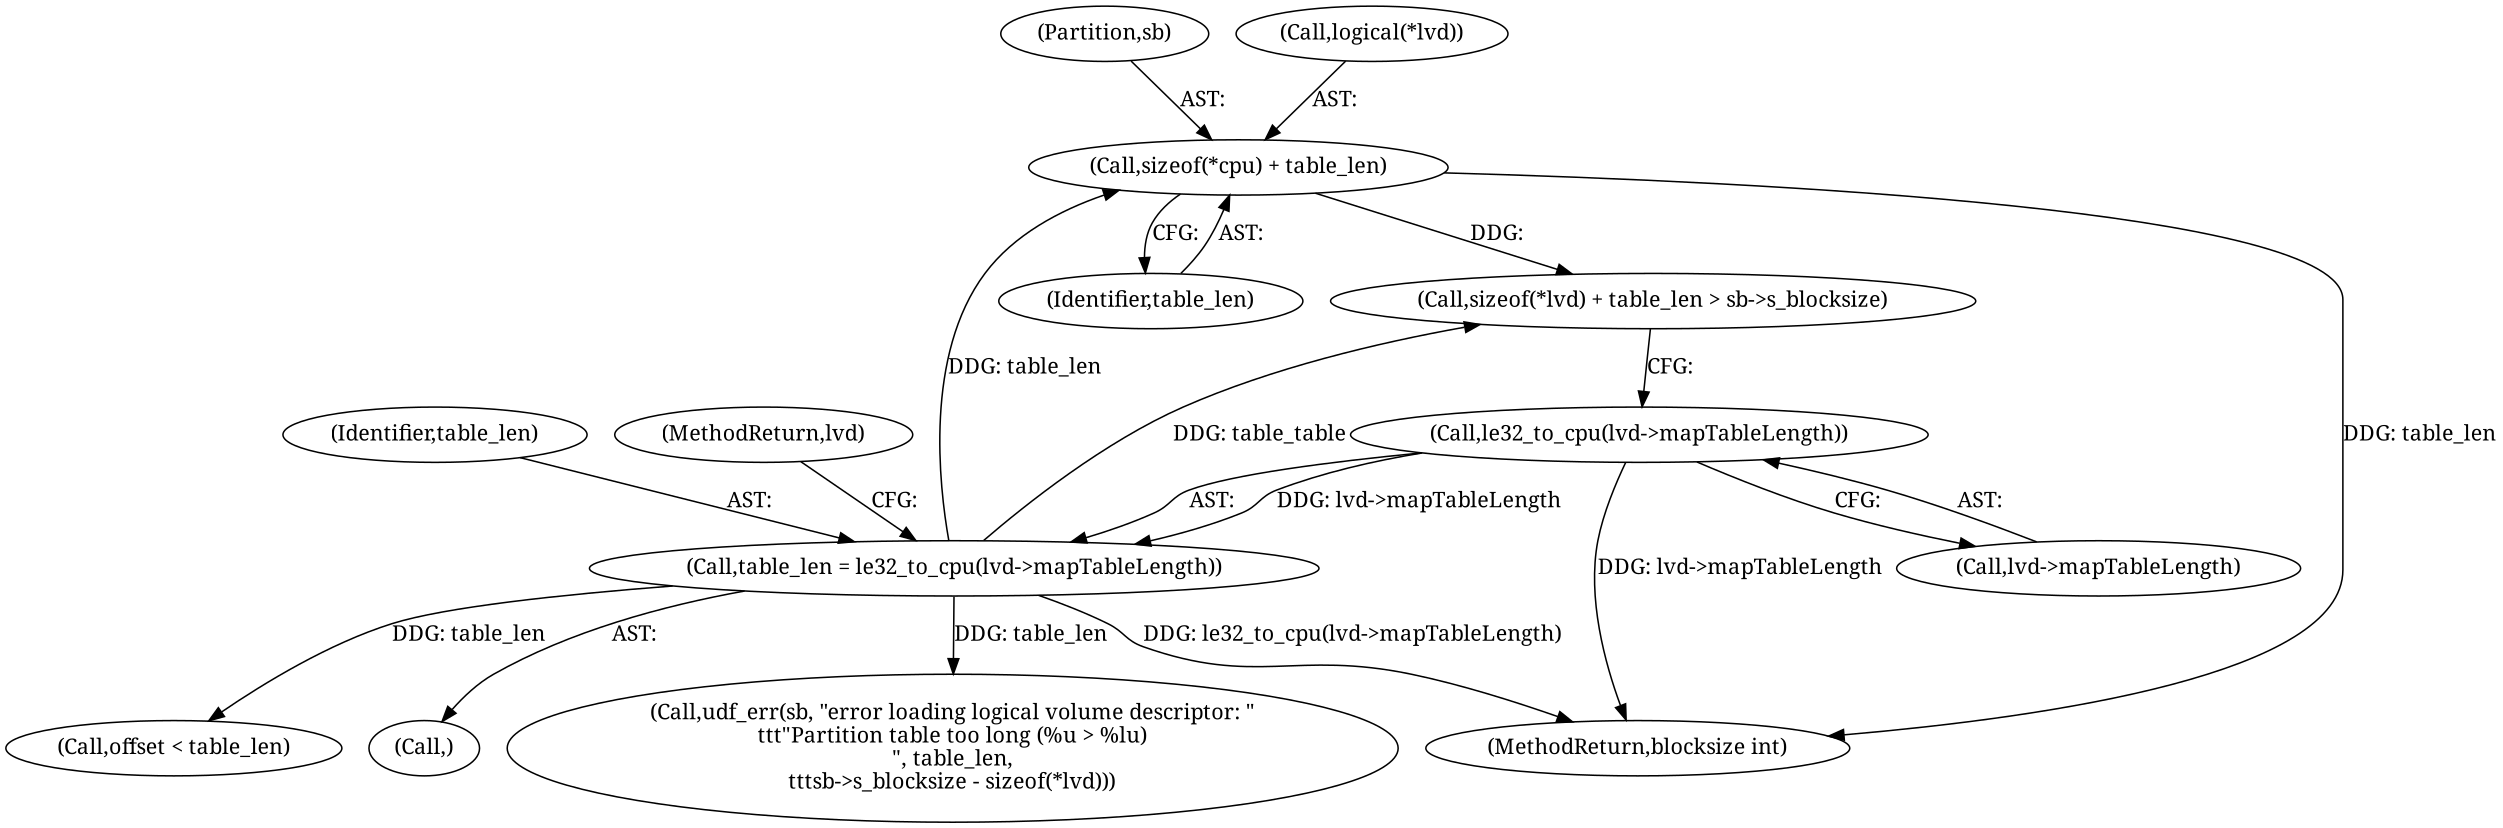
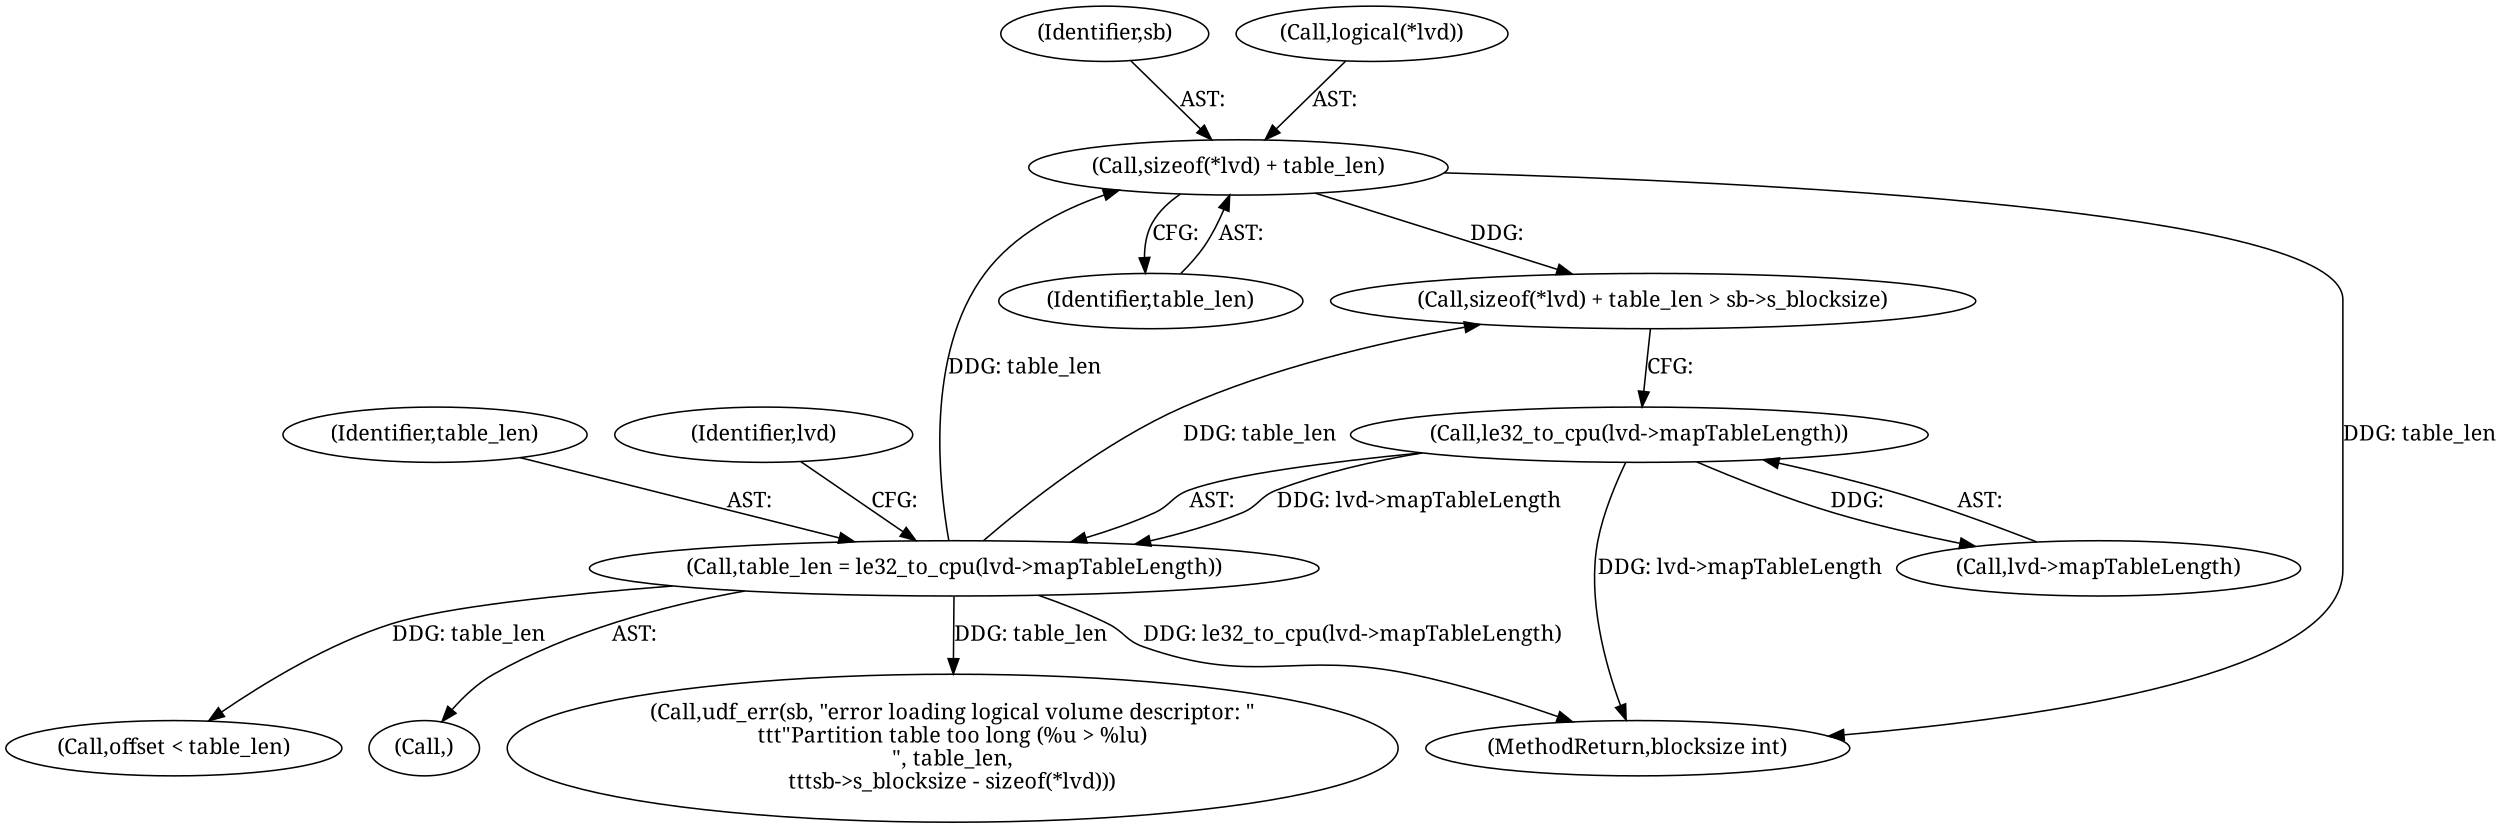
node "(Partition,sb)": label "(Partition,sb)" -> "(Identifier,sb)"
node "(Call,sizeof(*cpu) + table_len)": label "(Call,sizeof(*cpu) + table_len)" -> "(Call,sizeof(*lvd) + table_len)"
node "(MethodReturn,lvd)": label "(MethodReturn,lvd)" -> "(Identifier,lvd)"
edge "(Call,table_len = le32_to_cpu(lvd->mapTableLength))" -> "(Call,sizeof(*lvd) + table_len > sb->s_blocksize)": label "DDG: table_table" -> "DDG: table_len"
edge "(Call,le32_to_cpu(lvd->mapTableLength))" -> "(Call,lvd->mapTableLength)": label "CFG: " -> "DDG: "
